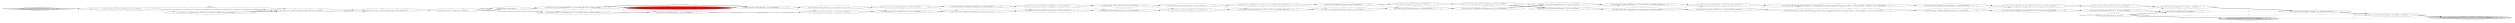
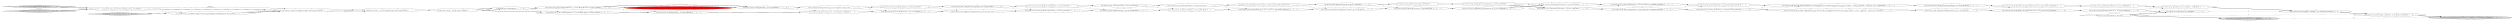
node "shouldSuccessfullyLoadMinimalXMLConfigFile['0', '1', '0']": added
node "shouldSuccessfullyLoadXMLConfigFile['0', '0', '1']": added
